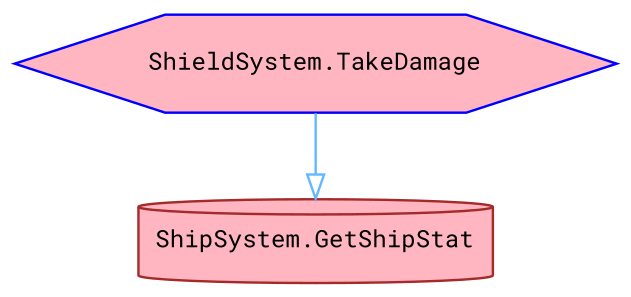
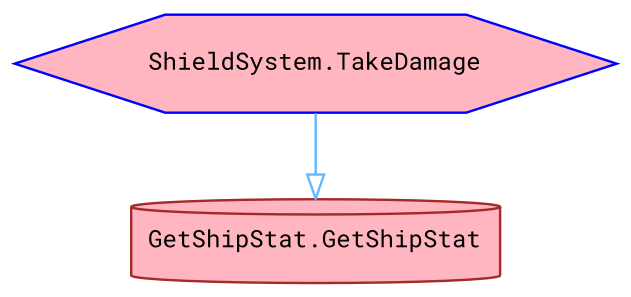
node "ShipSystem.GetShipStat": label "ShipSystem.GetShipStat" -> "GetShipStat.GetShipStat"
